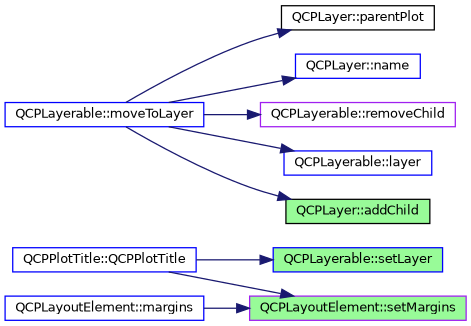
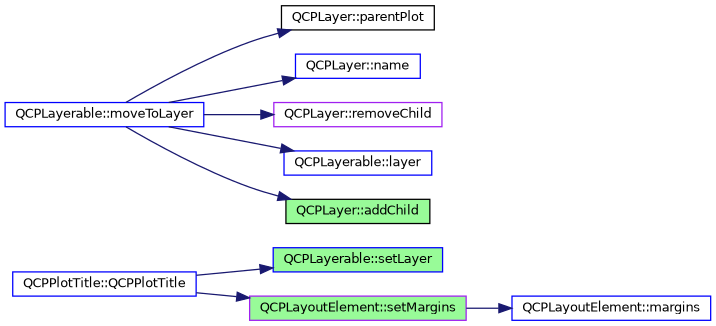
node "QCPLayerable::removeChild": label "QCPLayerable::removeChild" -> "QCPLayer::removeChild"
edge "QCPLayoutElement::margins" -> "QCPLayoutElement::setMargins": reversed
